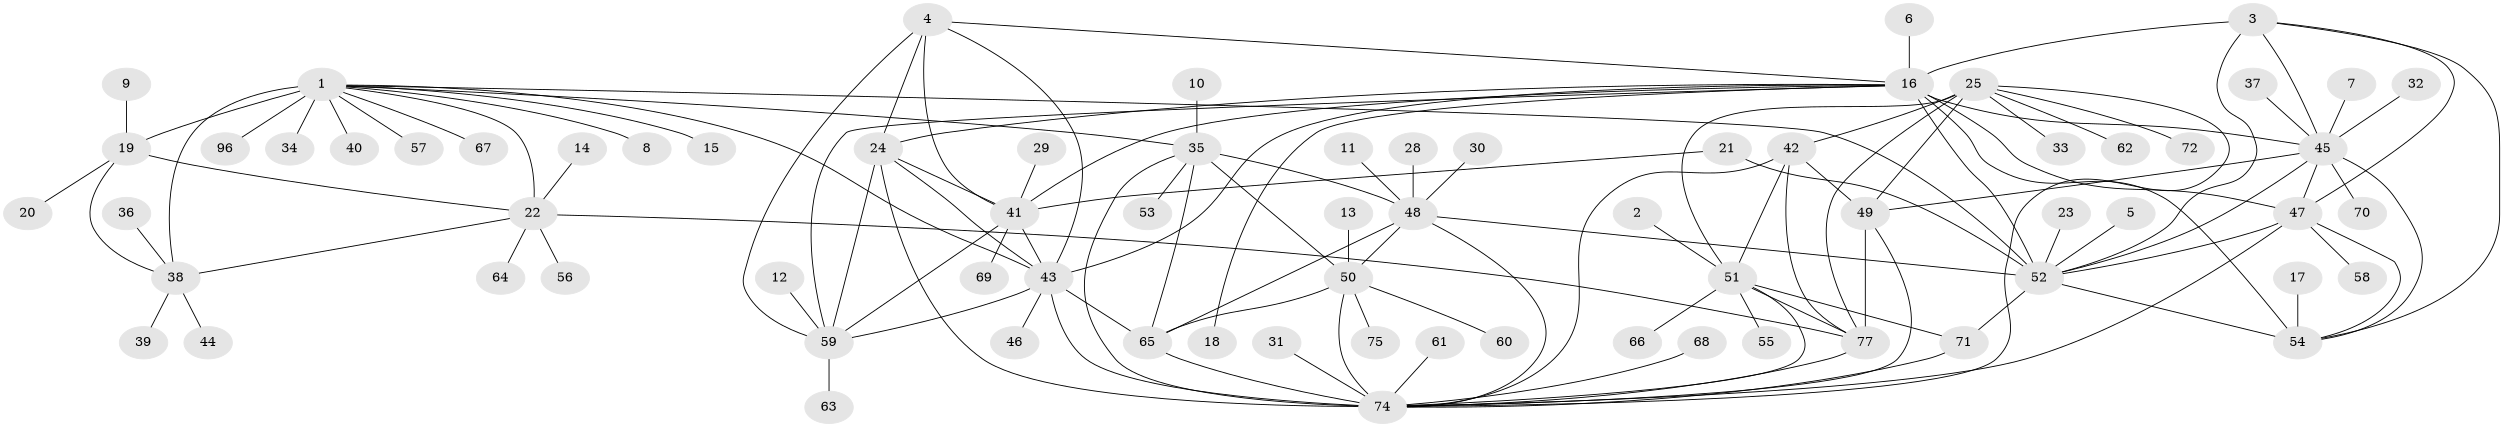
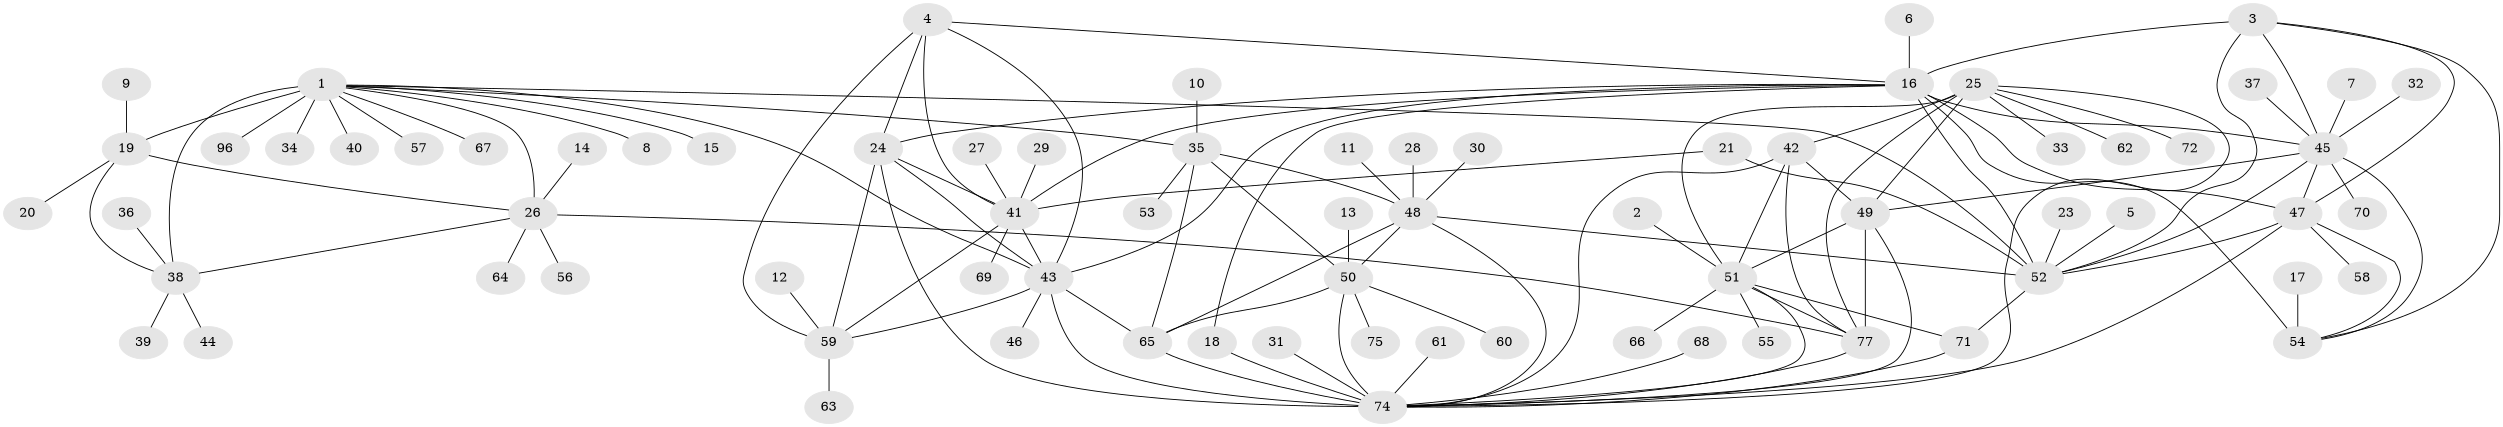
edge "16" -- "59": removed
node "27": added
node "22": label "22" -> "26"
edge "49" -- "51": added
edge "52" -- "54": removed
edge "35" -- "74": now "18" -- "74"
